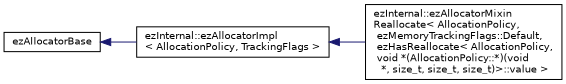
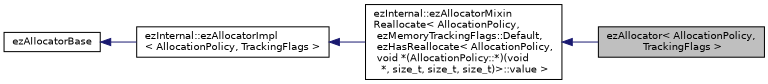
node "ezAllocator< AllocationPolicy, TrackingFlags >": added
